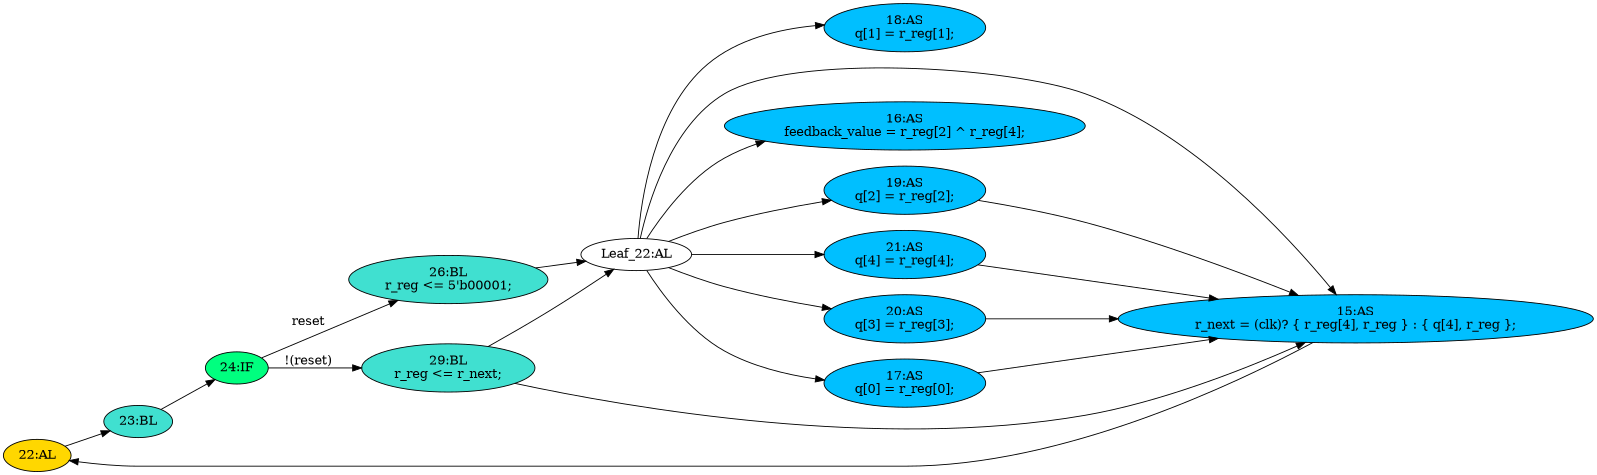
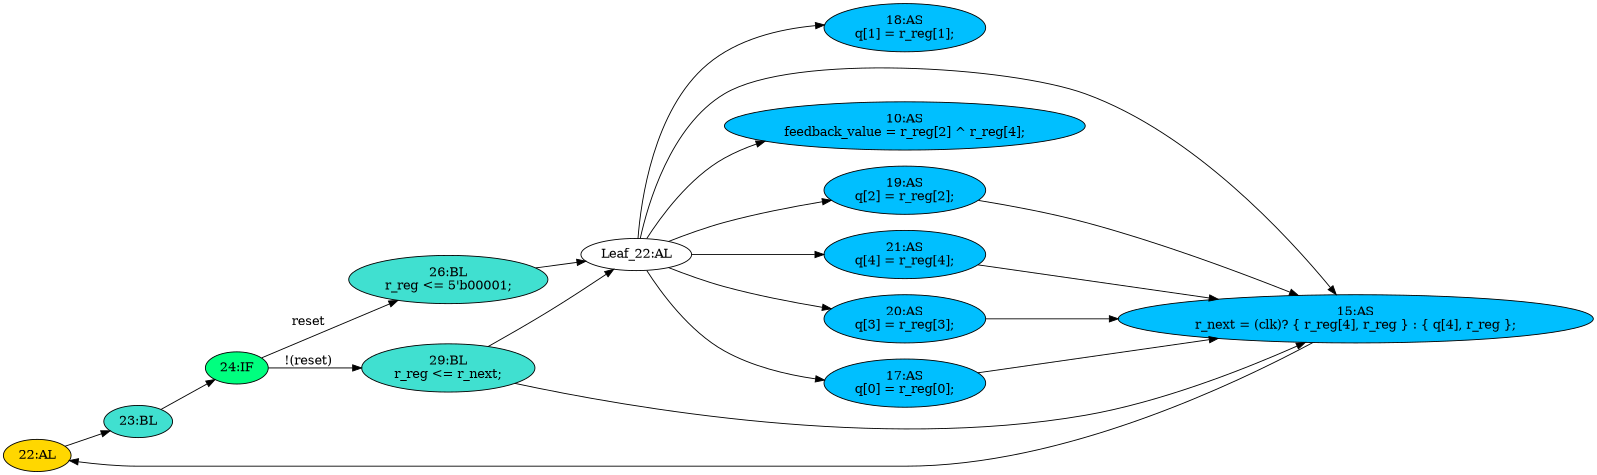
node "16:AS feedback_value = r_reg[2] ^ r_reg[4];": label "16:AS feedback_value = r_reg[2] ^ r_reg[4];" -> "10:AS feedback_value = r_reg[2] ^ r_reg[4];"
